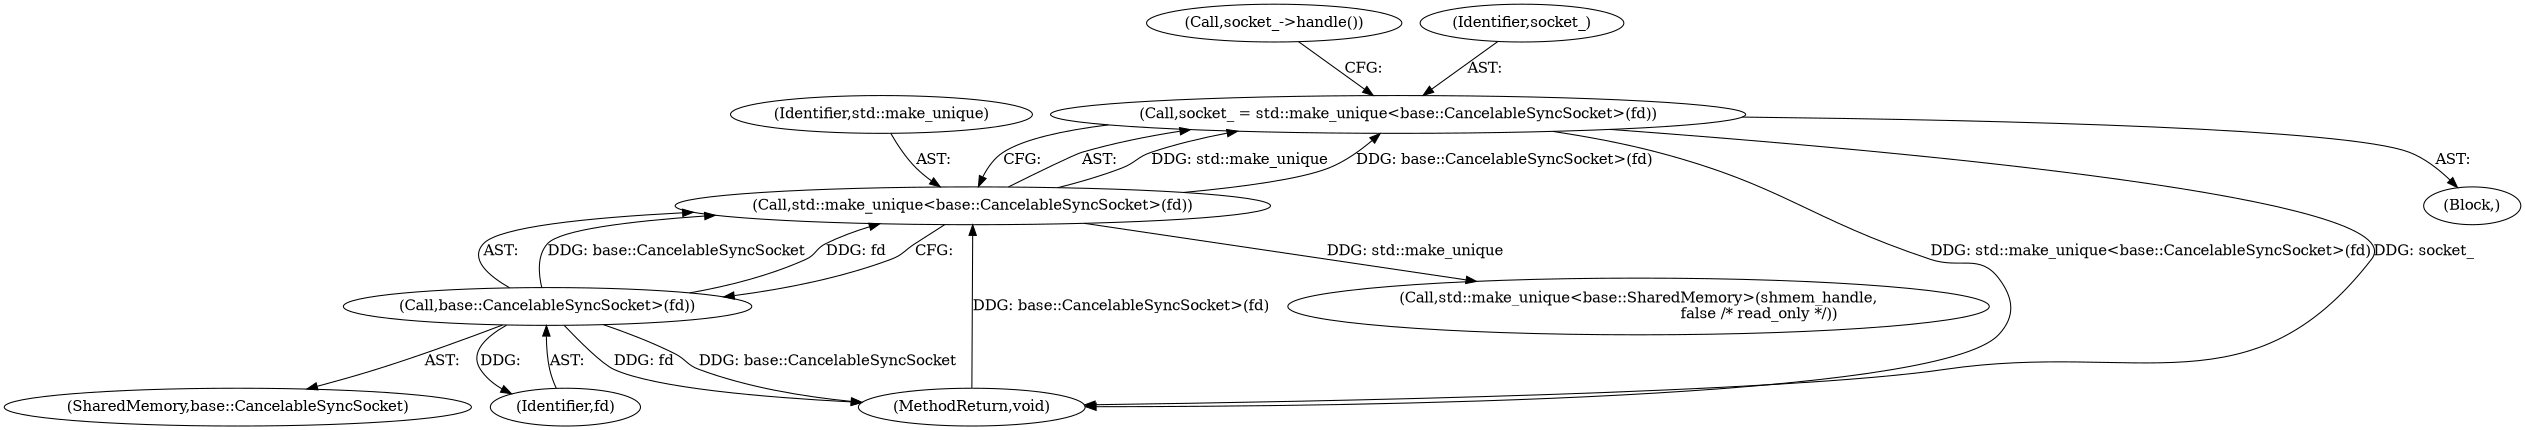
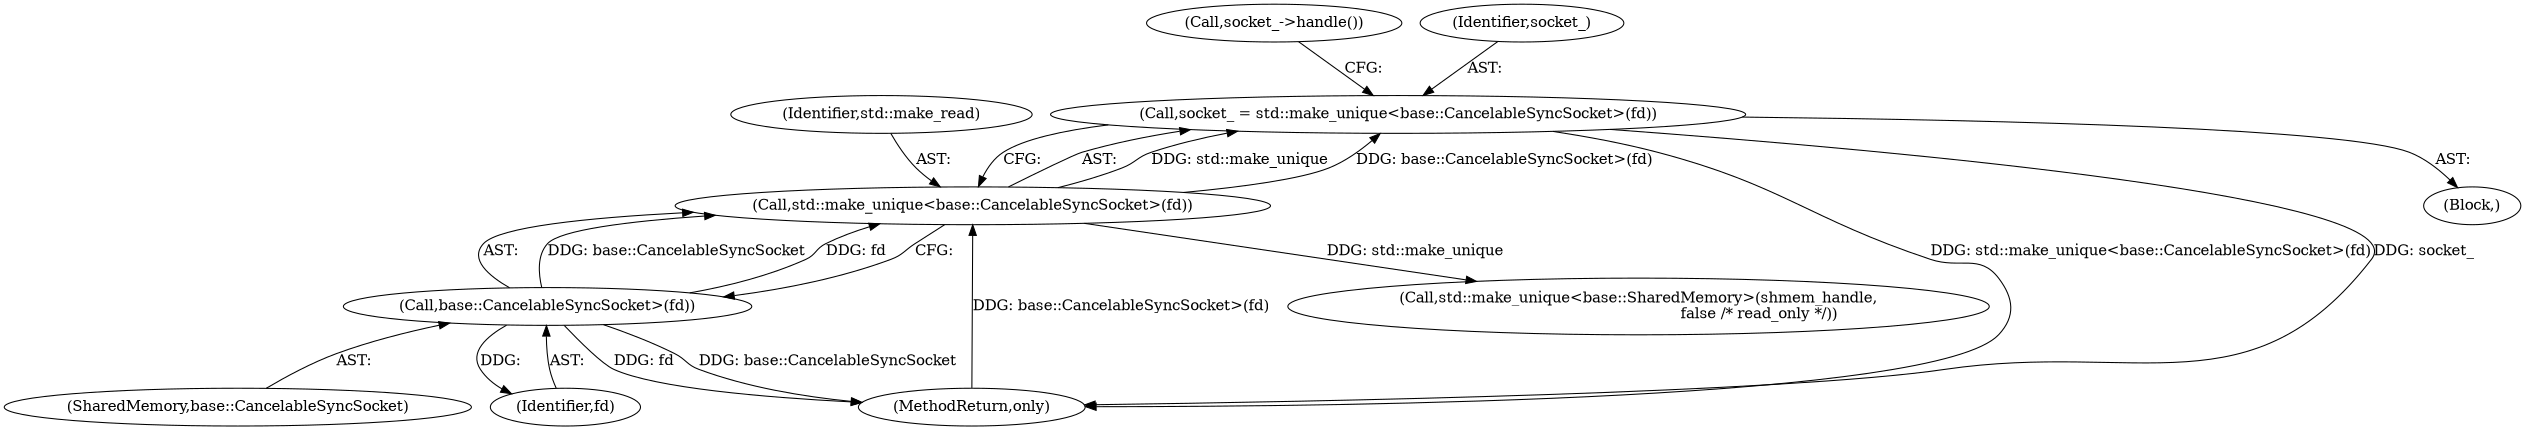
node "(Identifier,std::make_unique)": label "(Identifier,std::make_unique)" -> "(Identifier,std::make_read)"
edge "(Call,base::CancelableSyncSocket>(fd))" -> "(SharedMemory,base::CancelableSyncSocket)": reversed
node "(MethodReturn,void)": label "(MethodReturn,void)" -> "(MethodReturn,only)"
